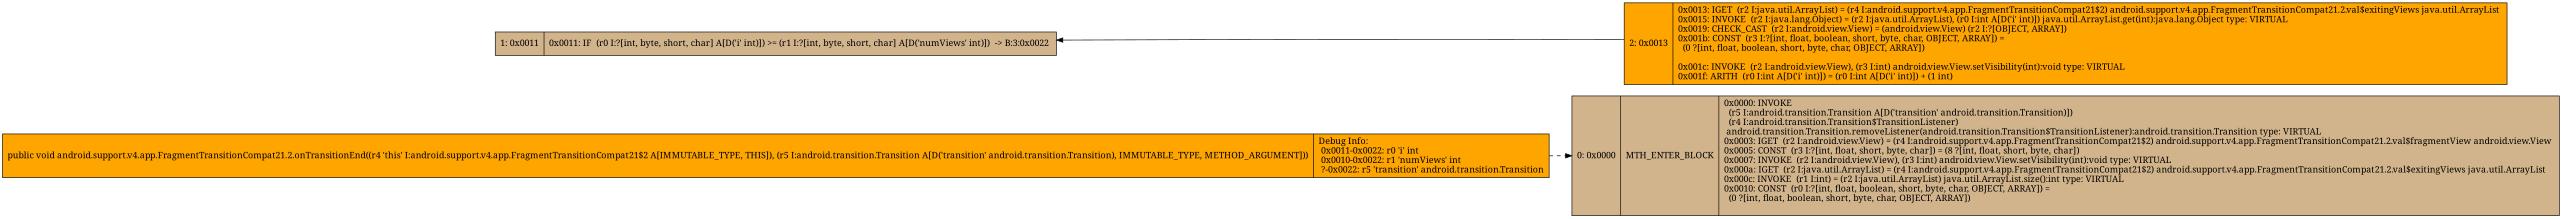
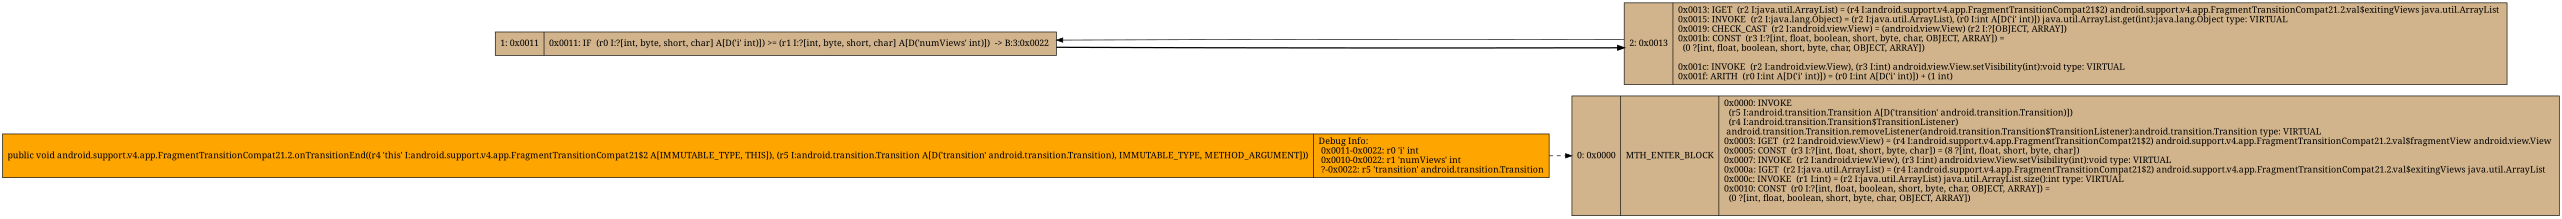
node "2: 0x0013": fillcolor orange -> tan
edge "1: 0x0011" -> "2: 0x0013": added
